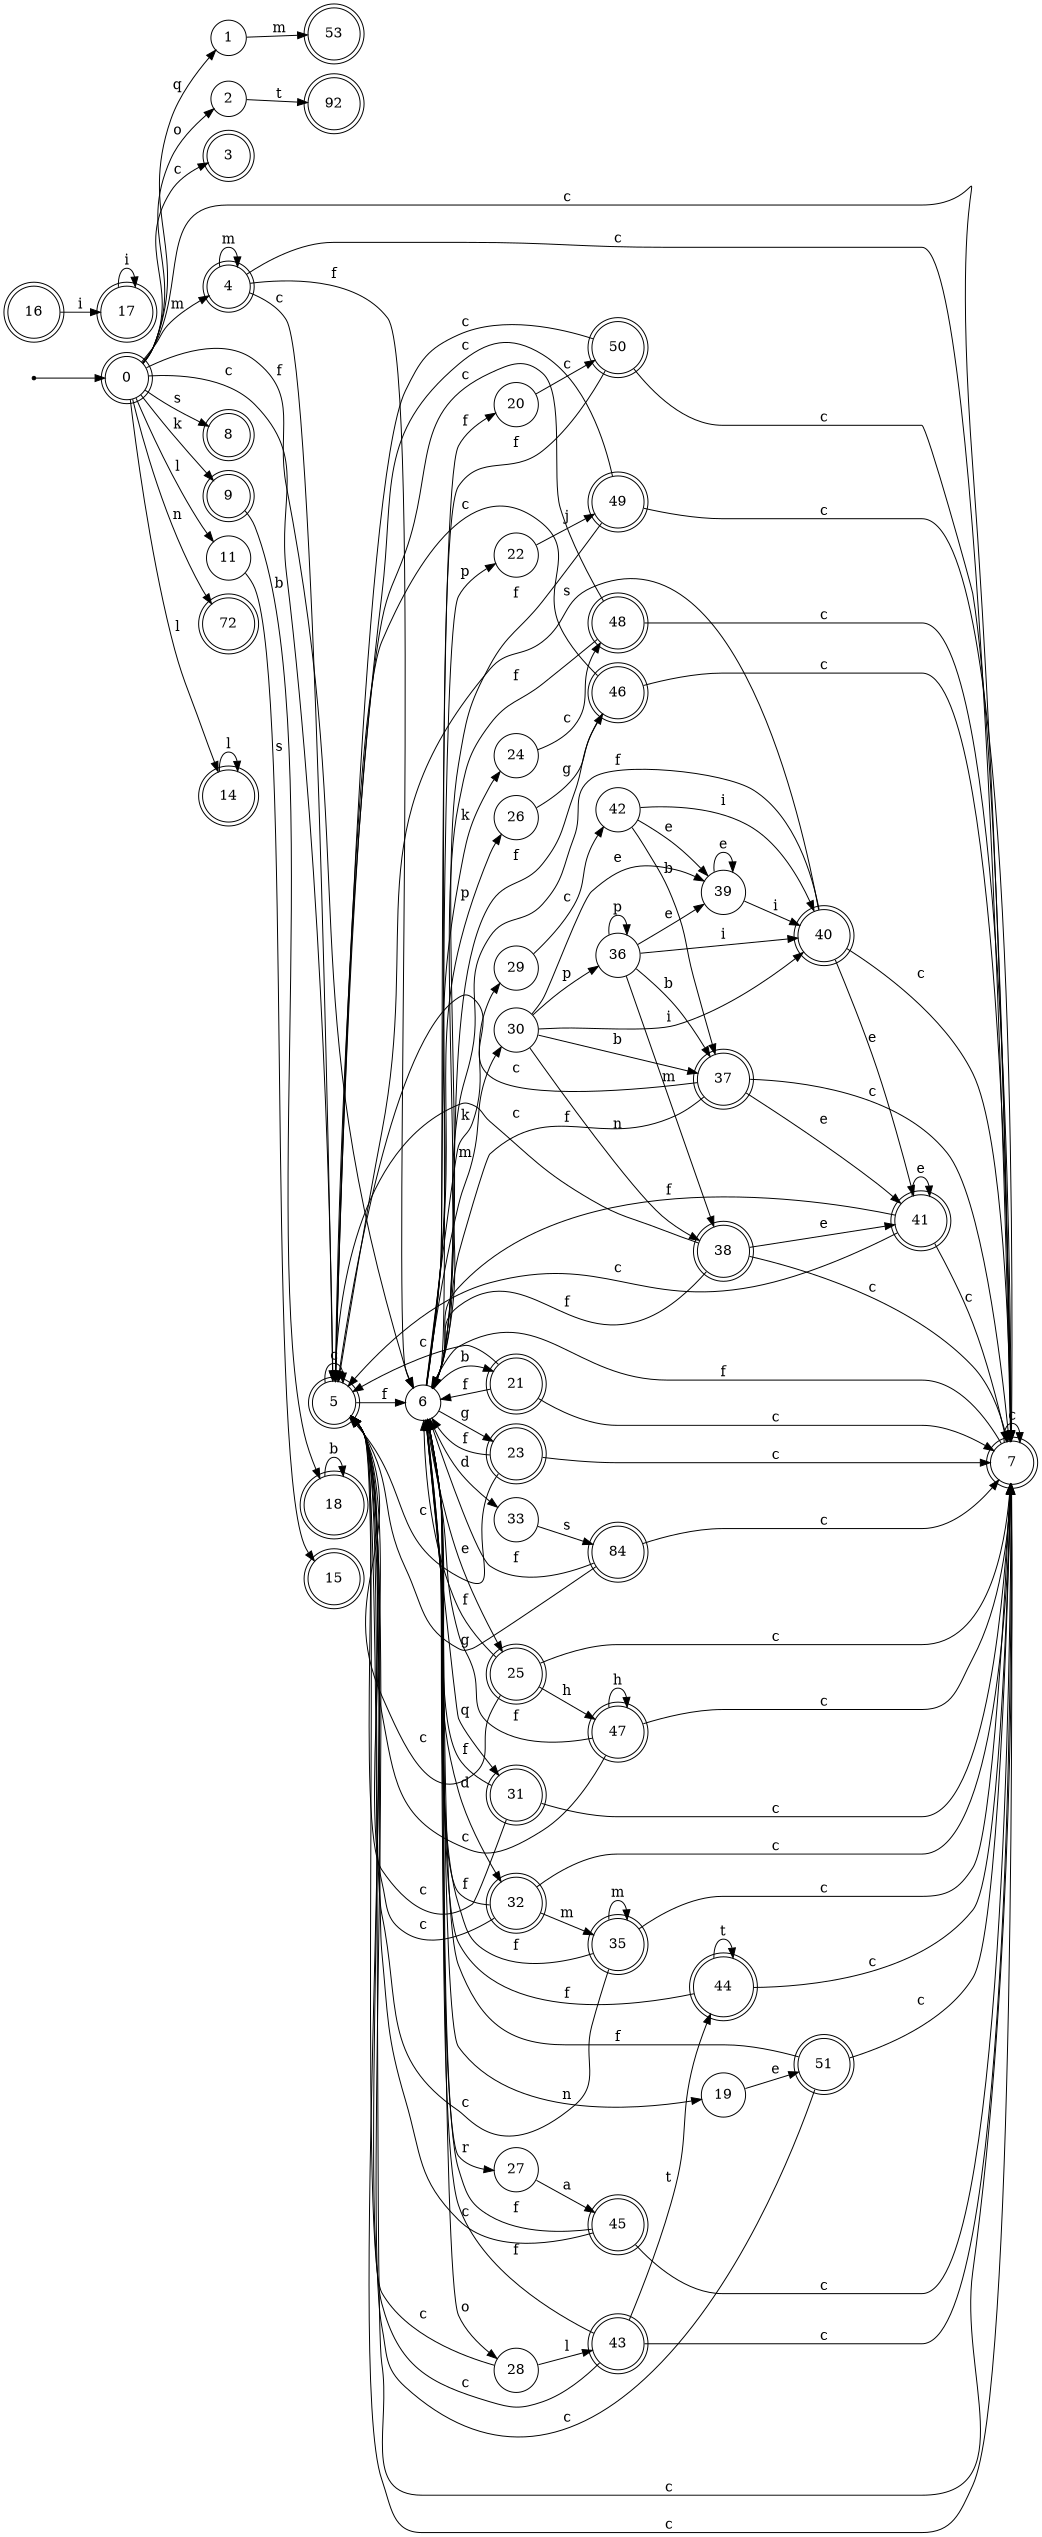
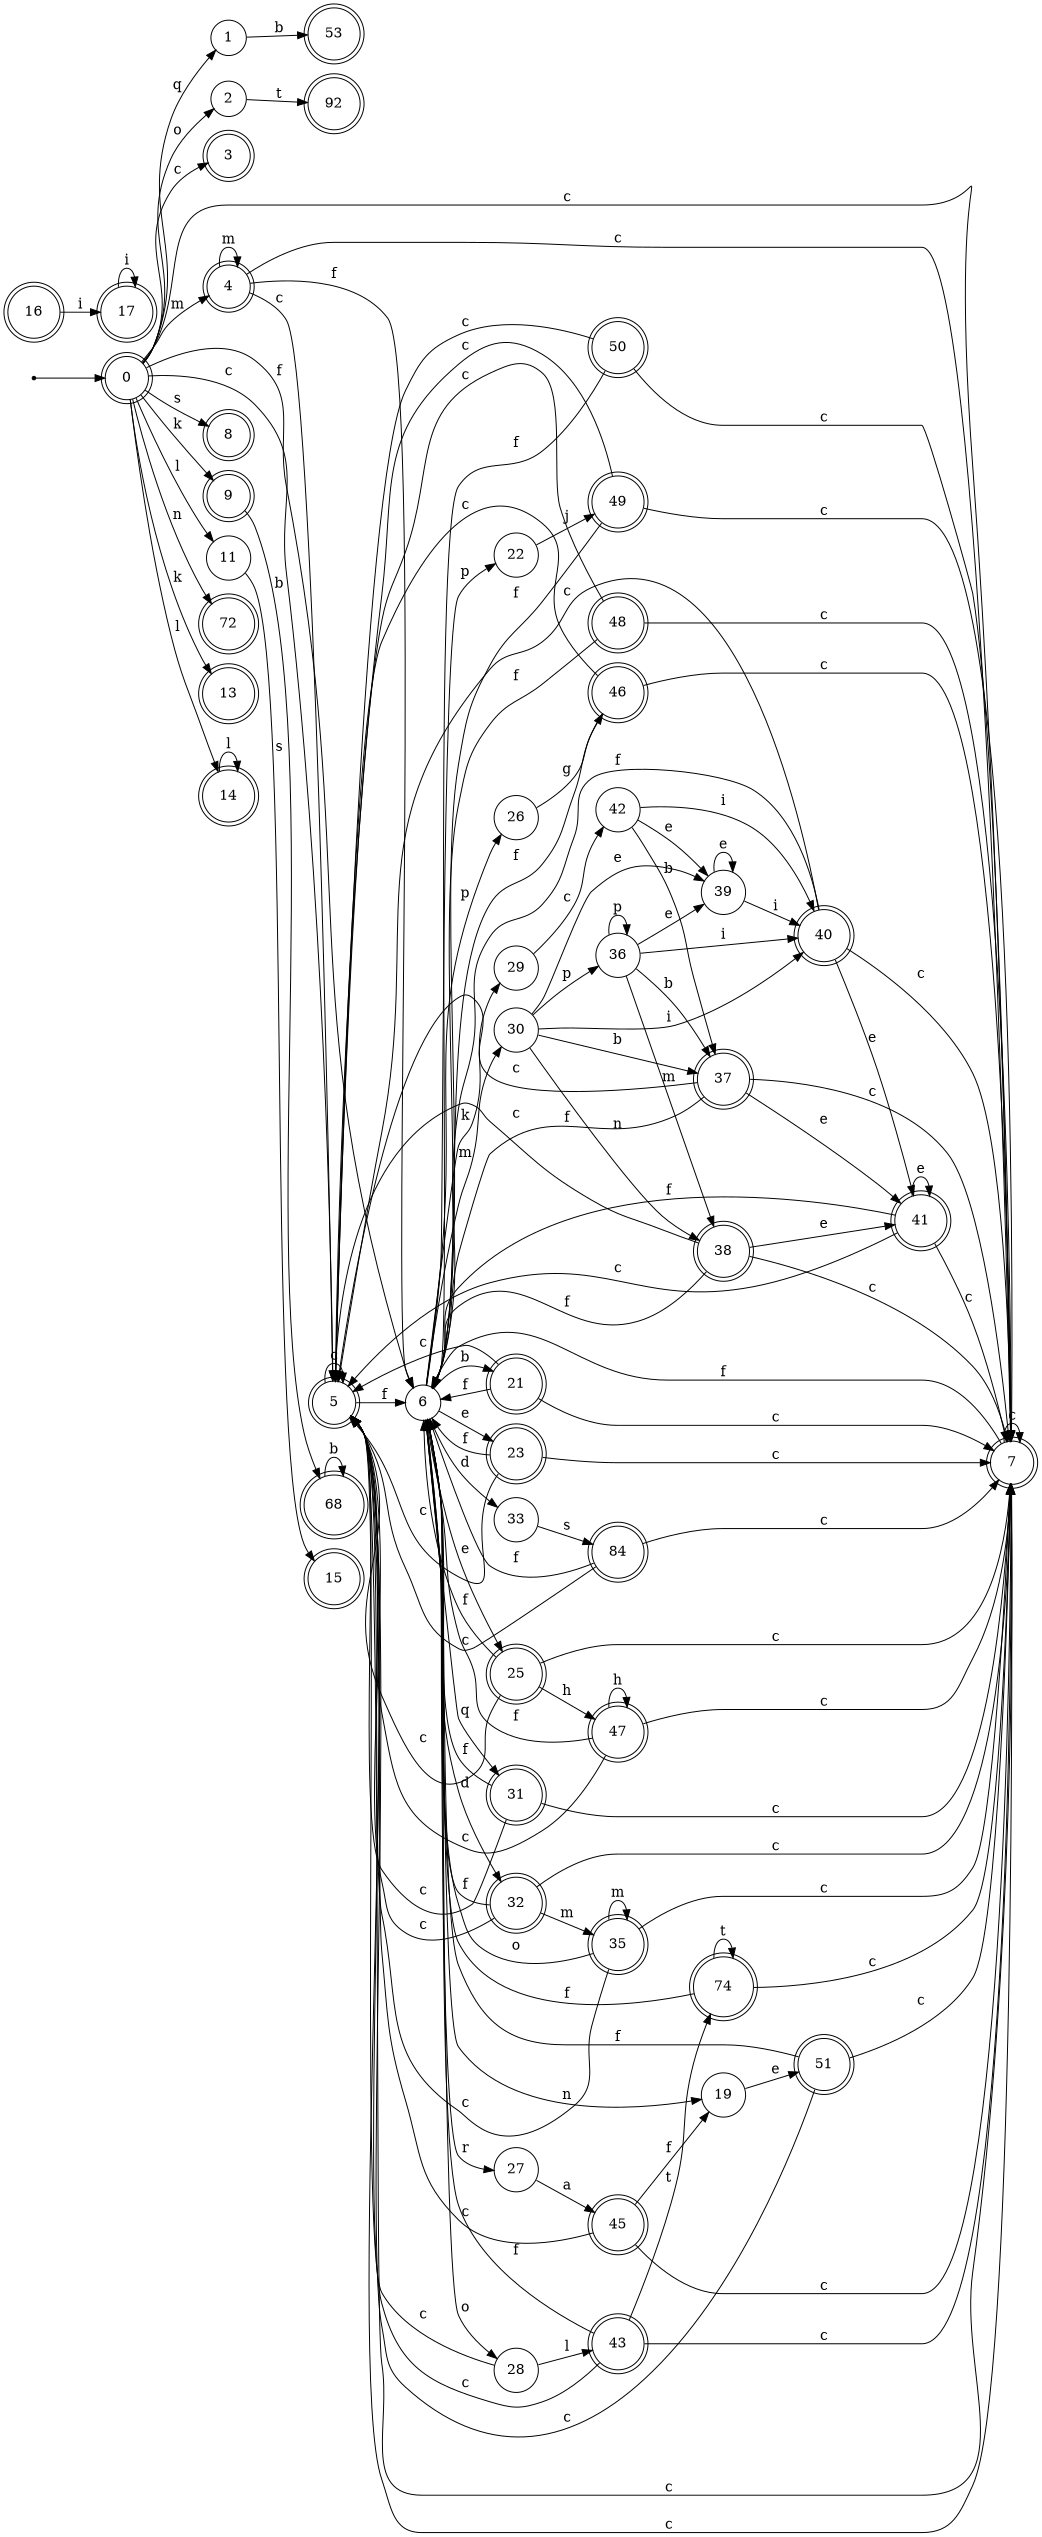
edge "1" -> "53": label "m" -> "b"
node "20": removed
edge "40" -> "5": label "s" -> "c"
node "13": added
node "24": removed
edge "6" -> "23": label "g" -> "e"
node "18": label "18" -> "68"
edge "84" -> "5": label "g" -> "c"
edge "45" -> "6": now "45" -> "19"
edge "35" -> "6": label "f" -> "o"
node "44": label "44" -> "74"
